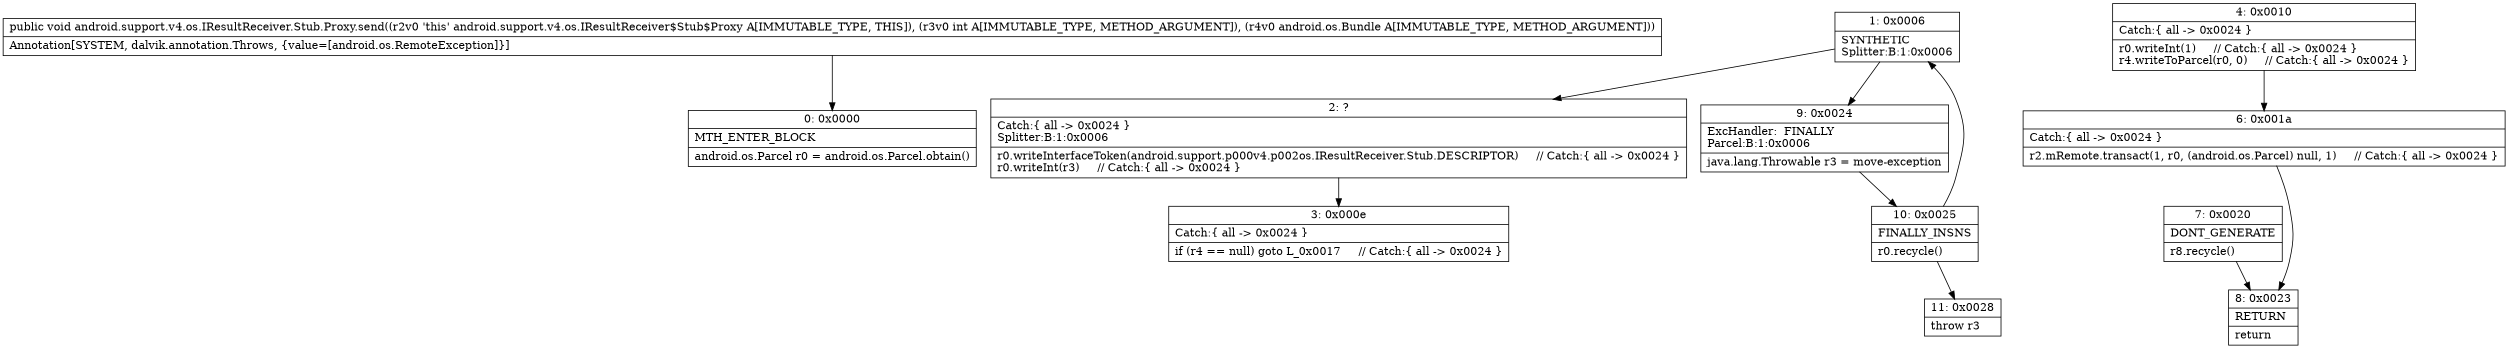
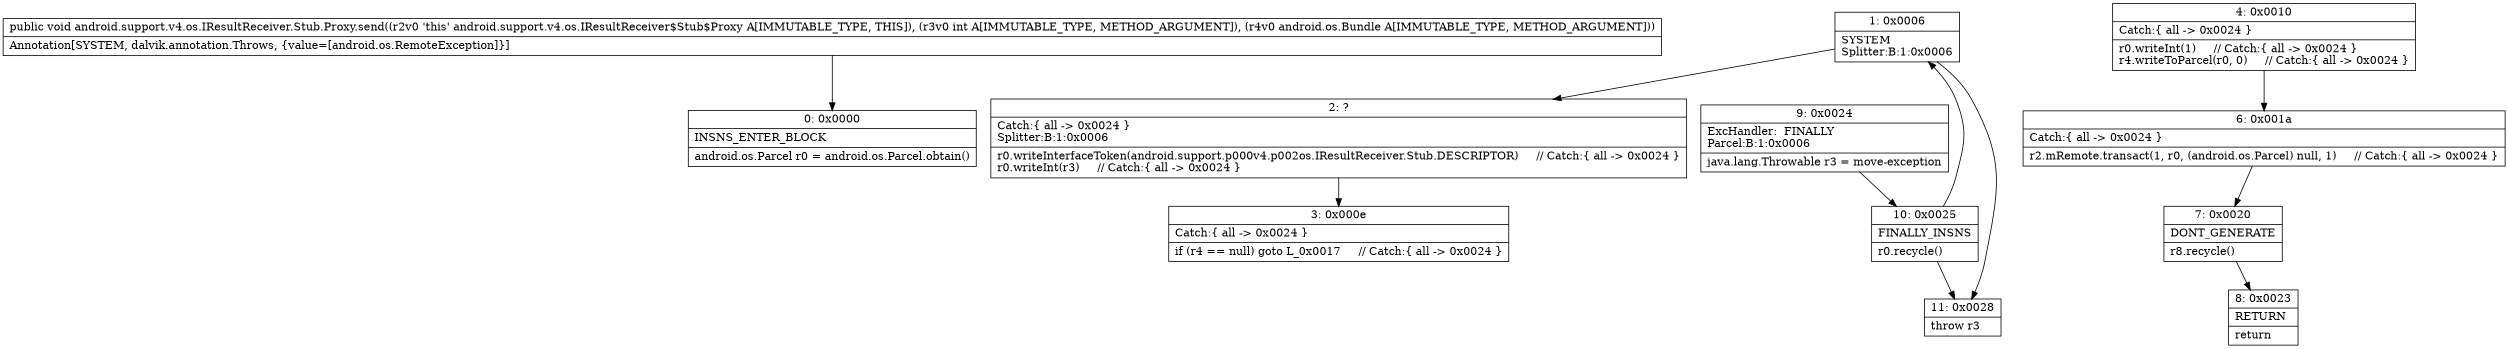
node "1: 0x0006": text "SYNTHETIC" -> "SYSTEM"
edge "1: 0x0006" -> "9: 0x0024": now "1: 0x0006" -> "11: 0x0028"
node "0: 0x0000": text "MTH_ENTER_BLOCK" -> "INSNS_ENTER_BLOCK"
edge "6: 0x001a" -> "8: 0x0023": now "6: 0x001a" -> "7: 0x0020"
